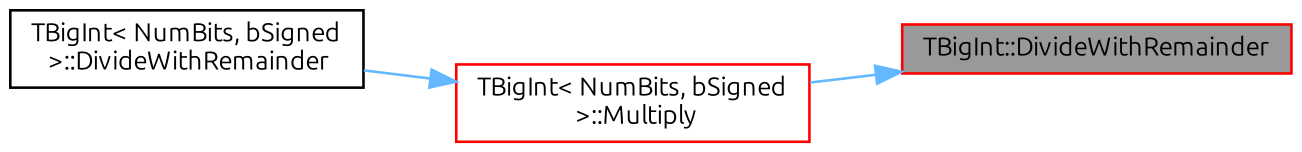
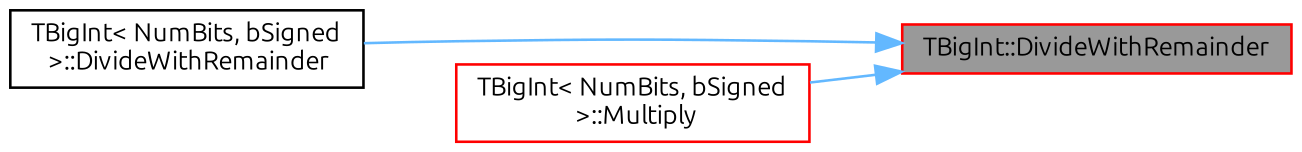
edge "TBigInt< NumBits, bSigned >::DivideWithRemainder" -> "TBigInt< NumBits, bSigned >::Multiply": now "TBigInt< NumBits, bSigned >::DivideWithRemainder" -> "TBigInt::DivideWithRemainder"
